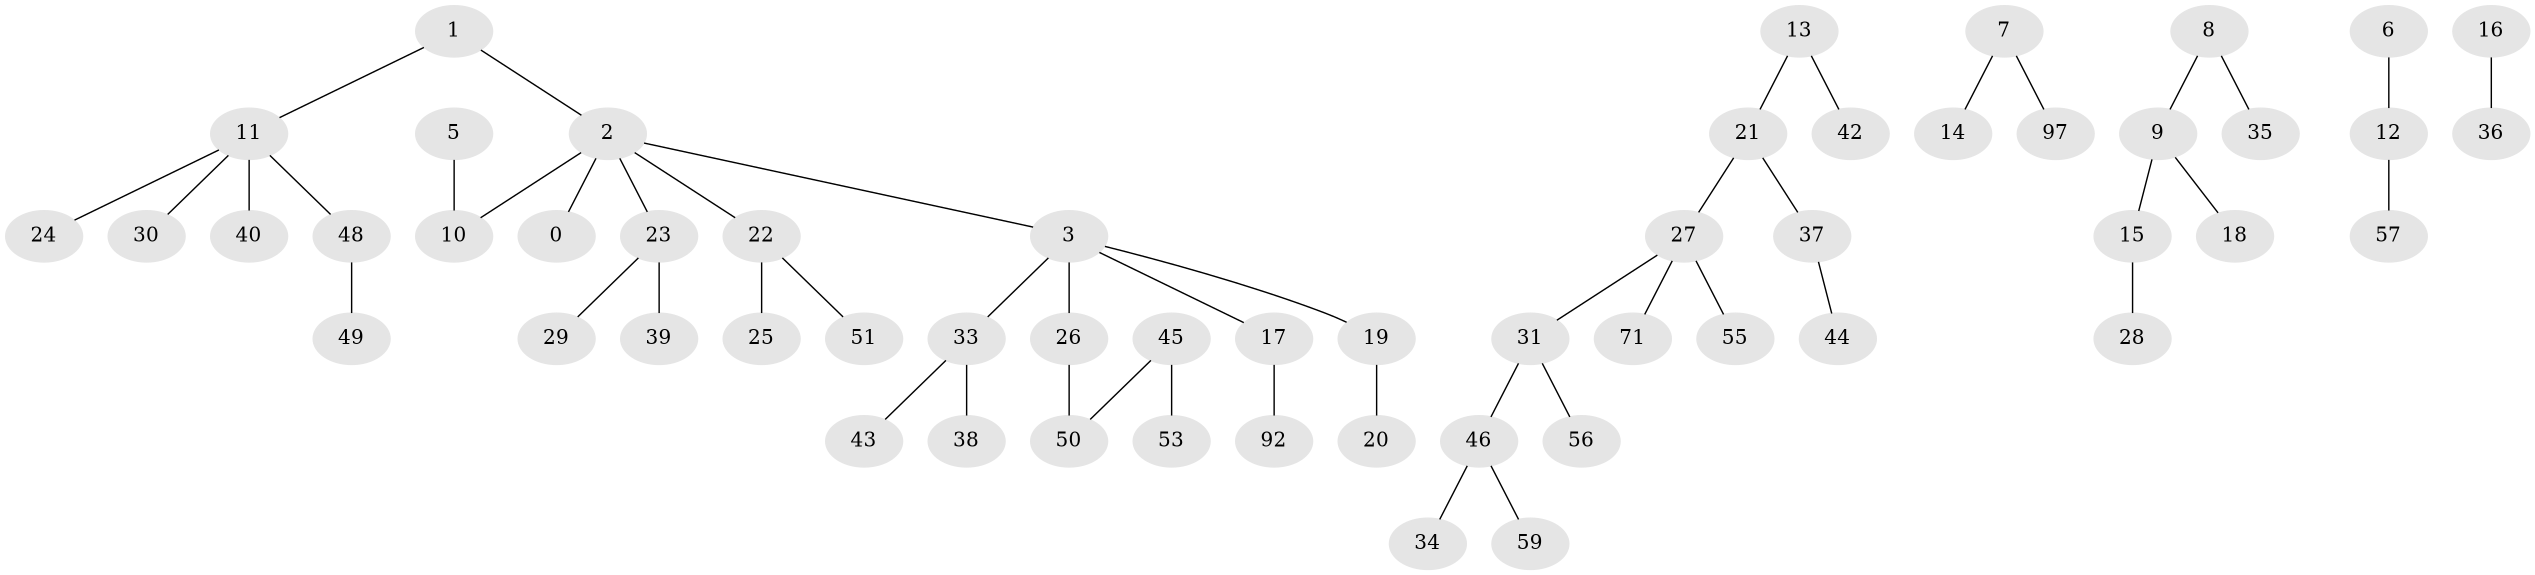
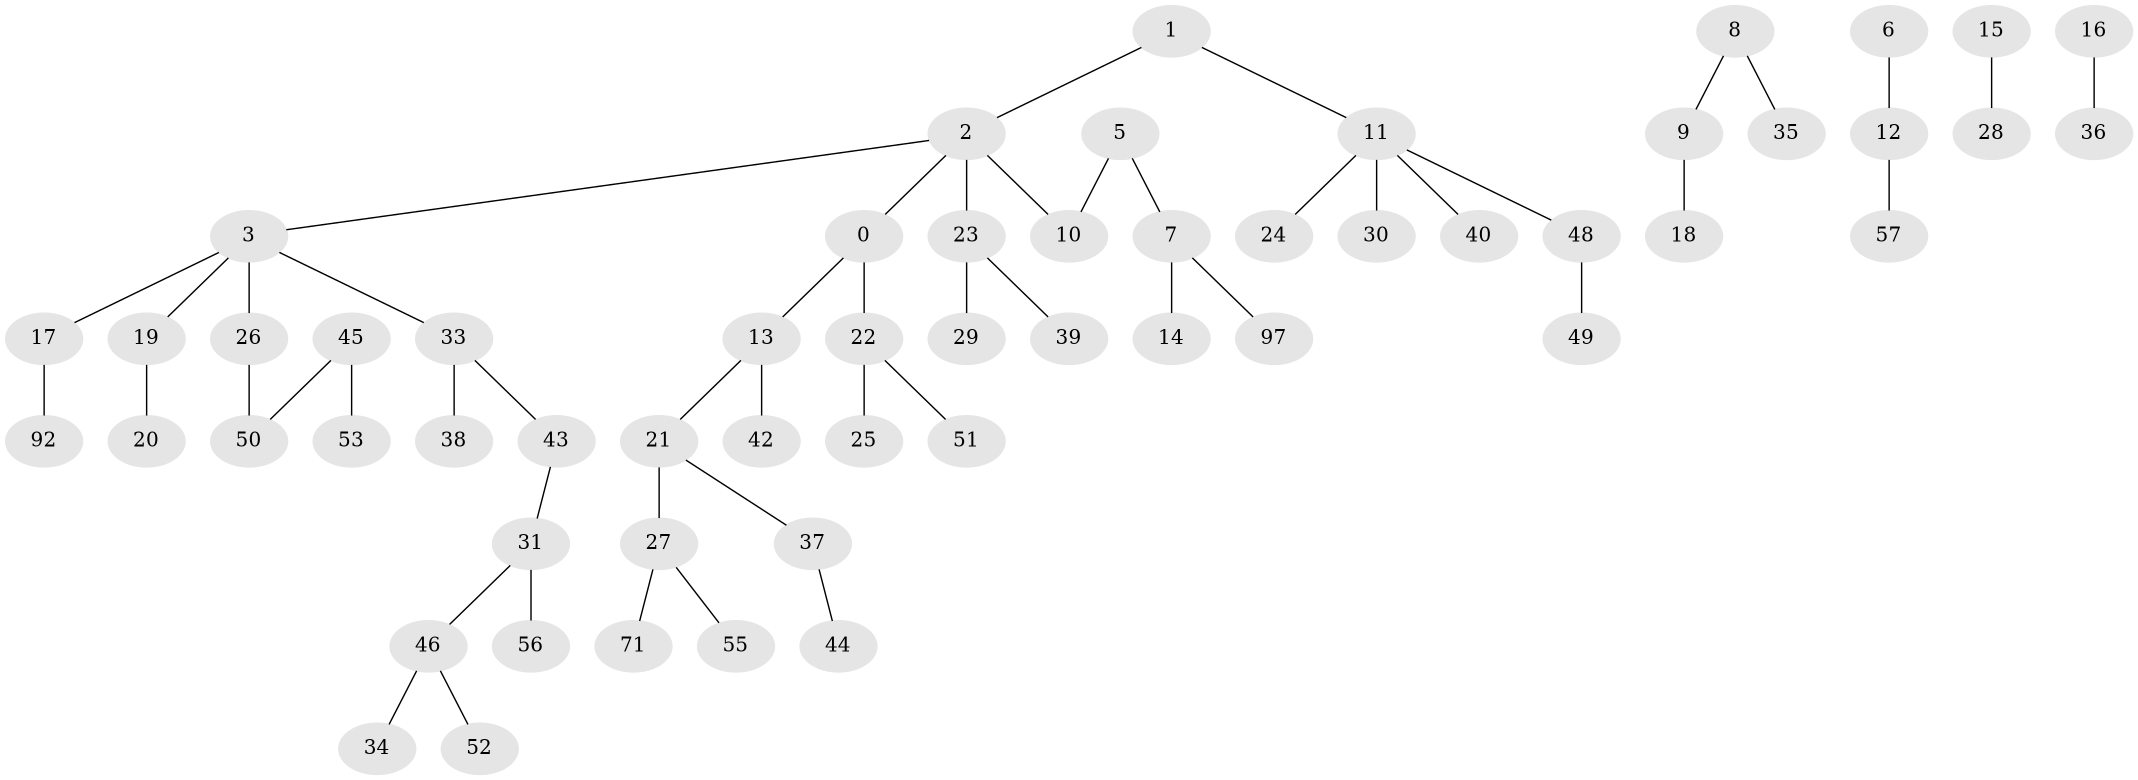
edge "2" -- "22": now "0" -- "22"
edge "5" -- "7": added
edge "9" -- "15": removed
edge "0" -- "13": added
edge "27" -- "31": now "43" -- "31"
node "59": label "59" -> "52"
